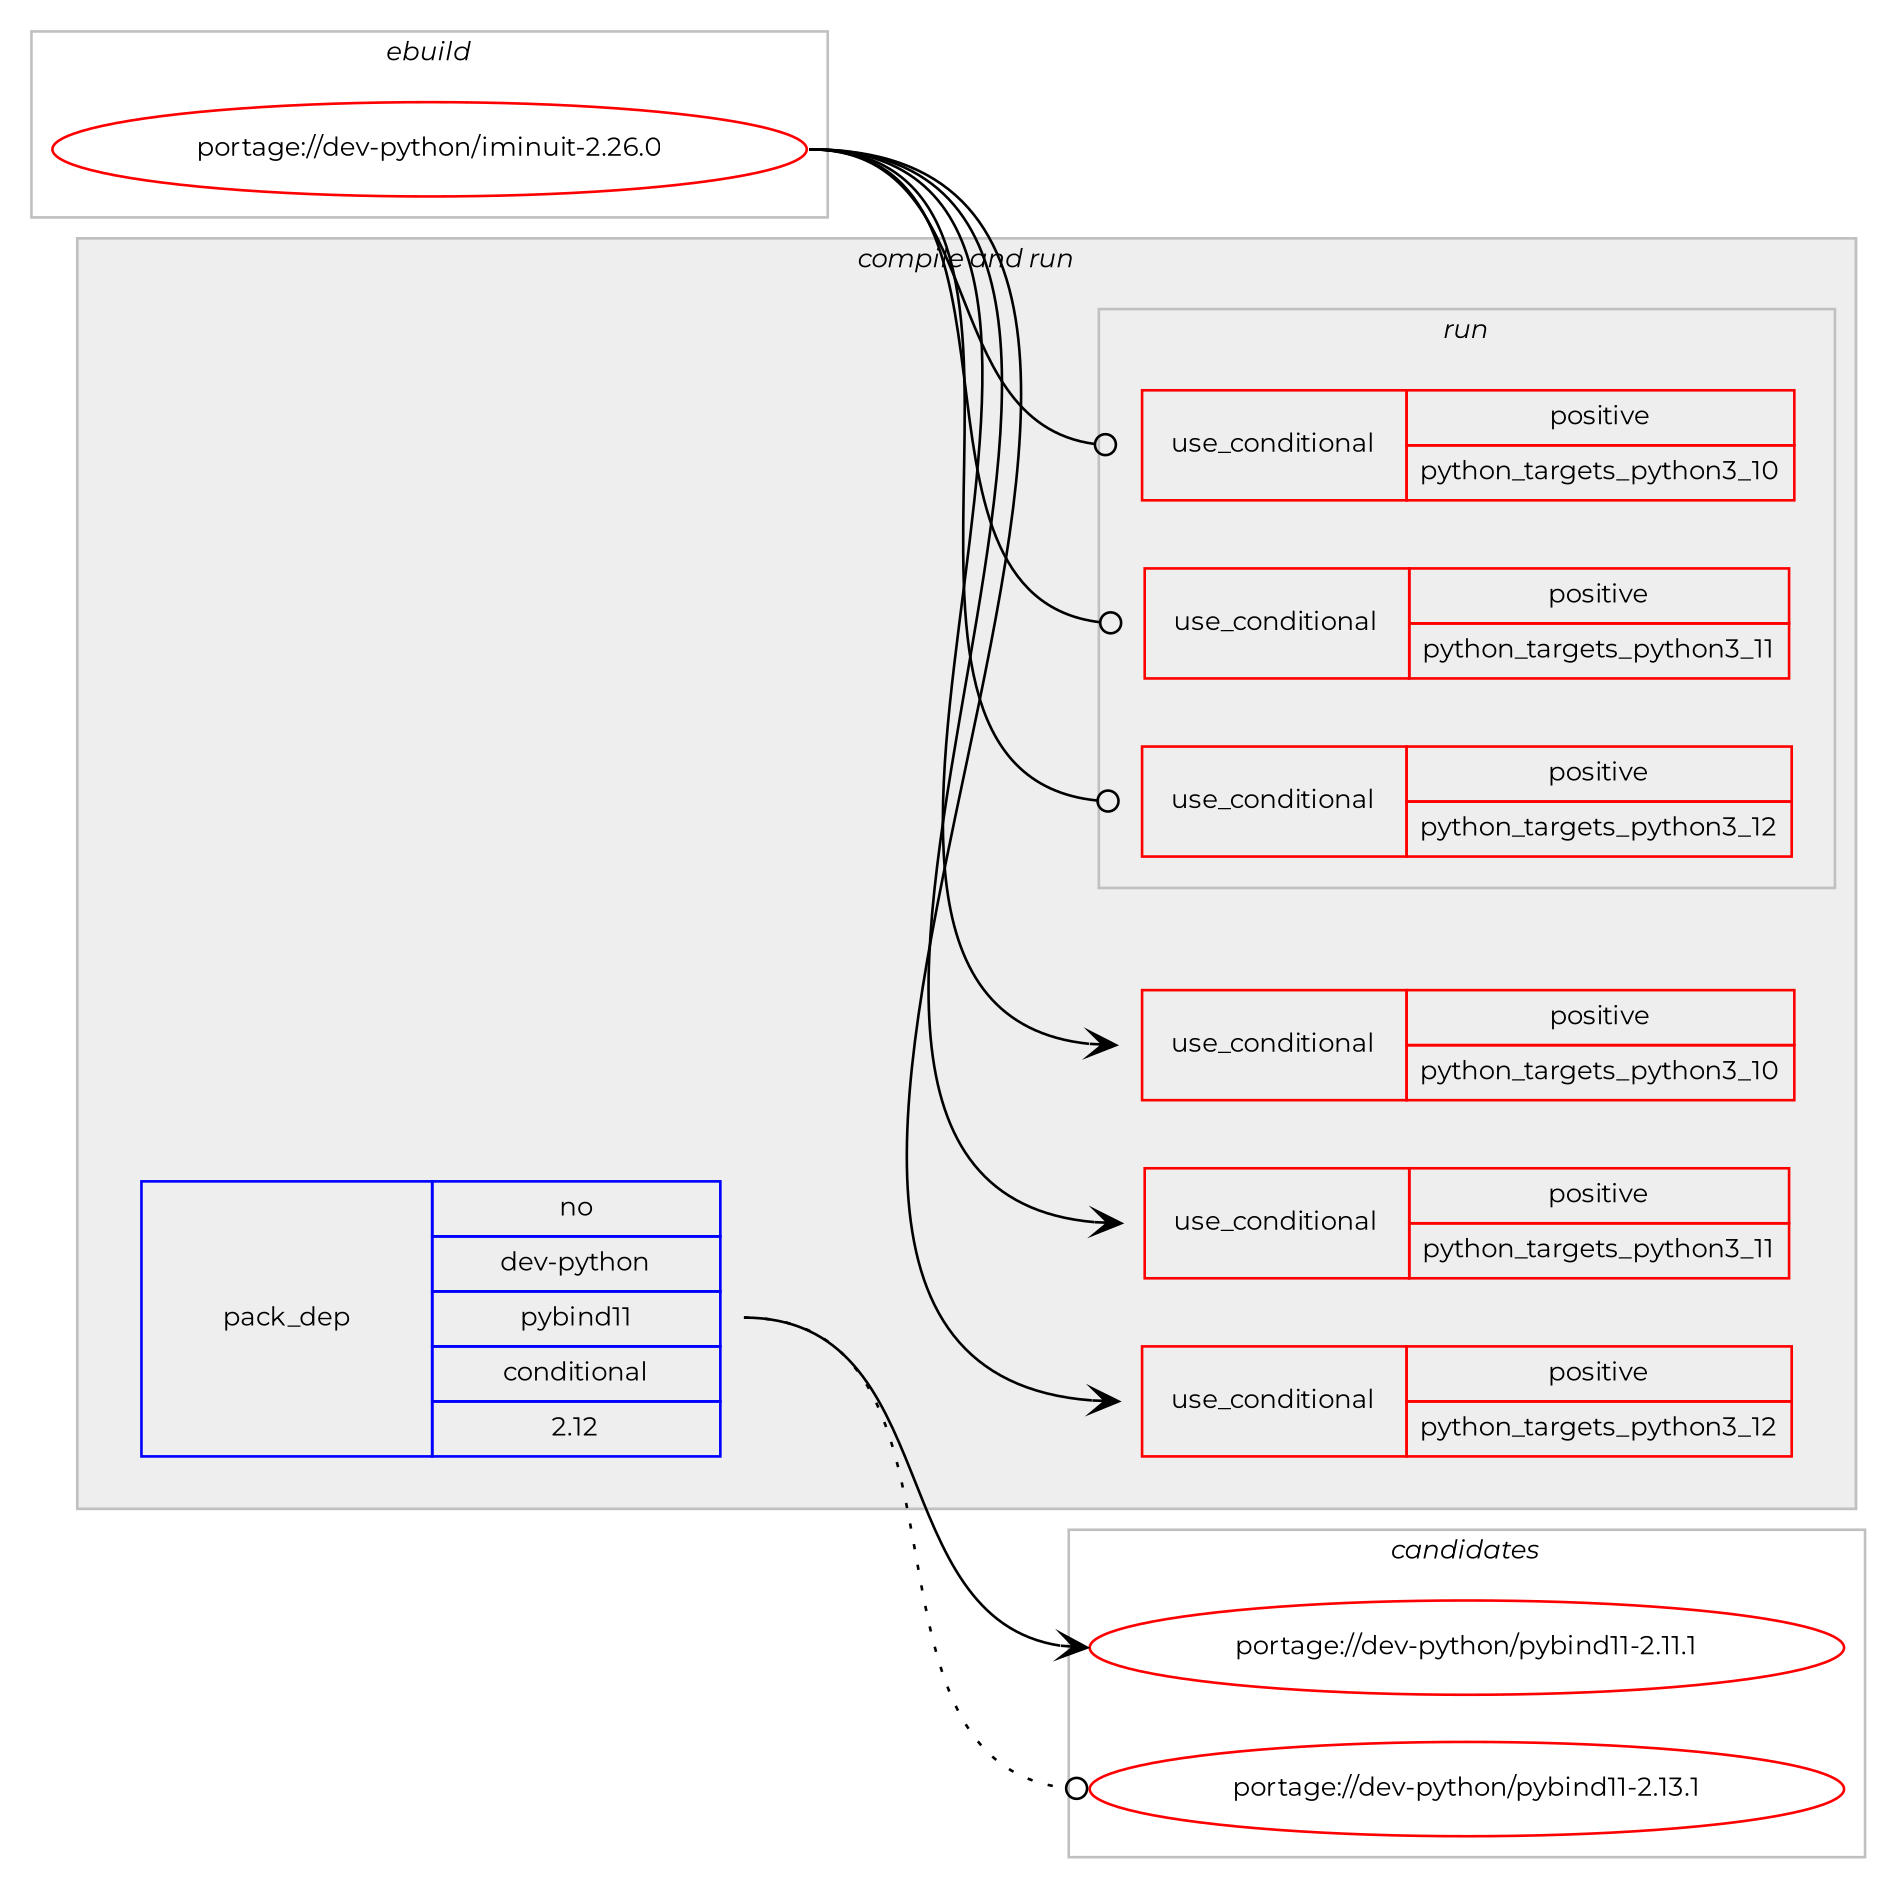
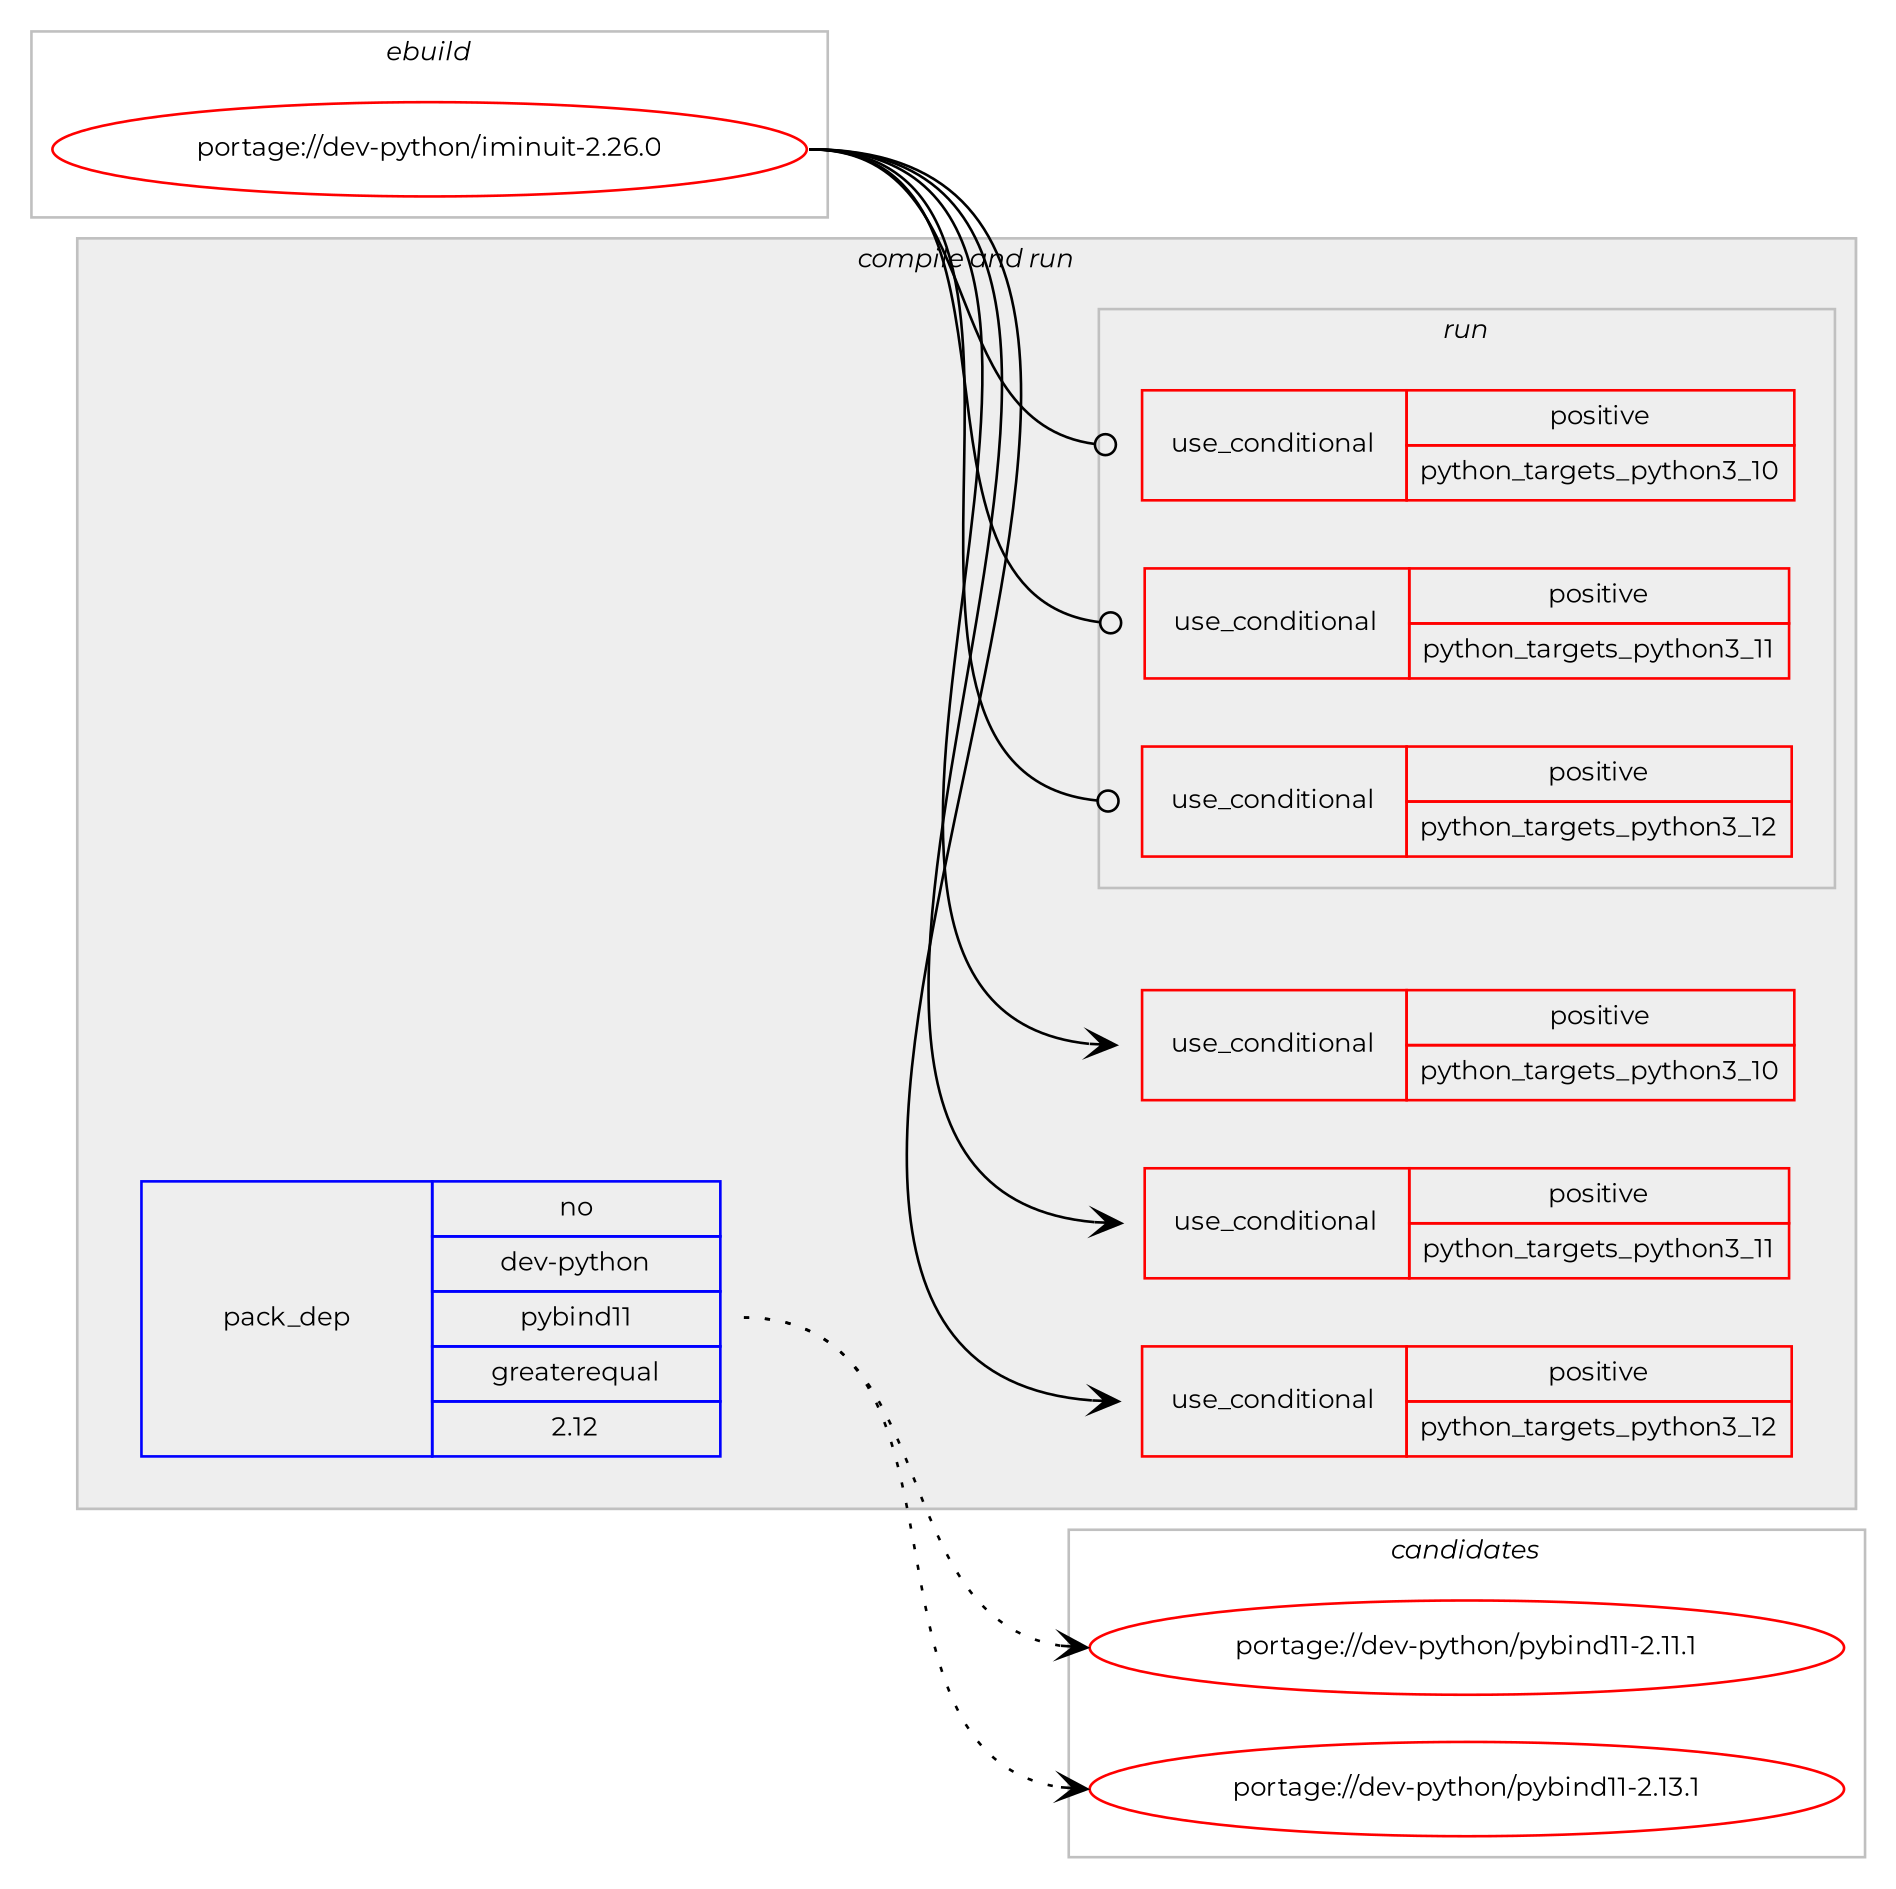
node "pack_dep": text "conditional" -> "greaterequal"
edge "pack_dep" -> "portage://dev-python/pybind11-2.11.1": style solid -> dotted
edge "pack_dep" -> "portage://dev-python/pybind11-2.13.1": arrowhead odot -> vee
